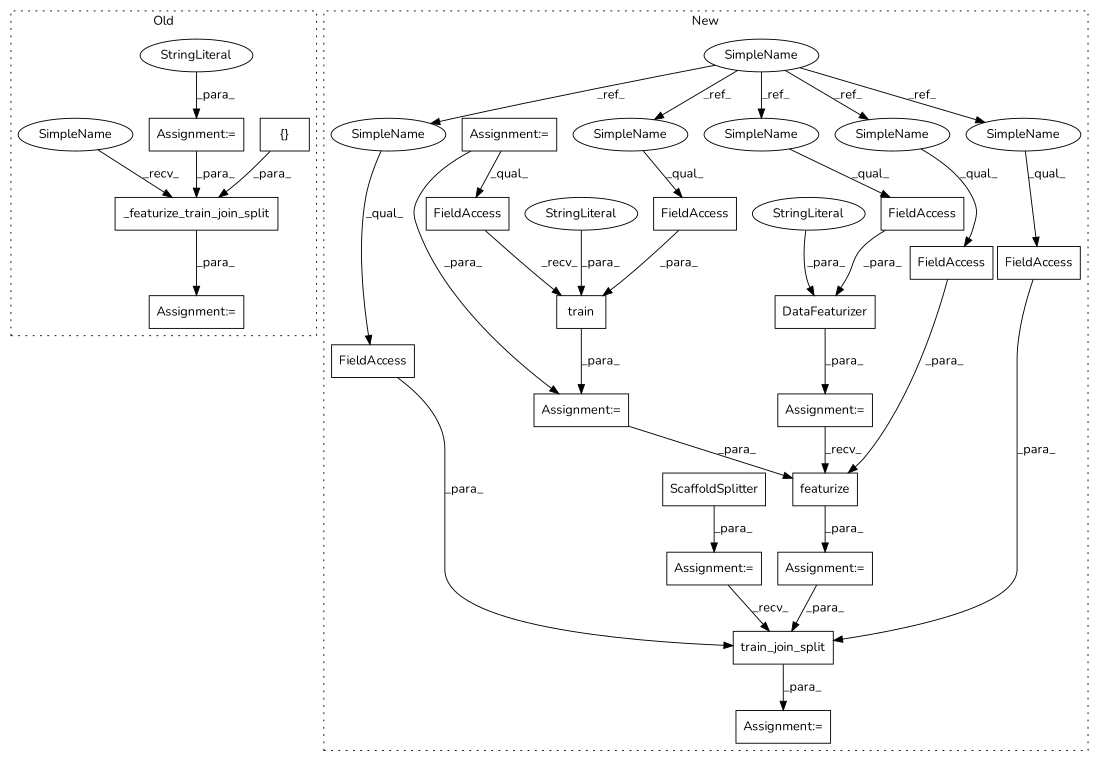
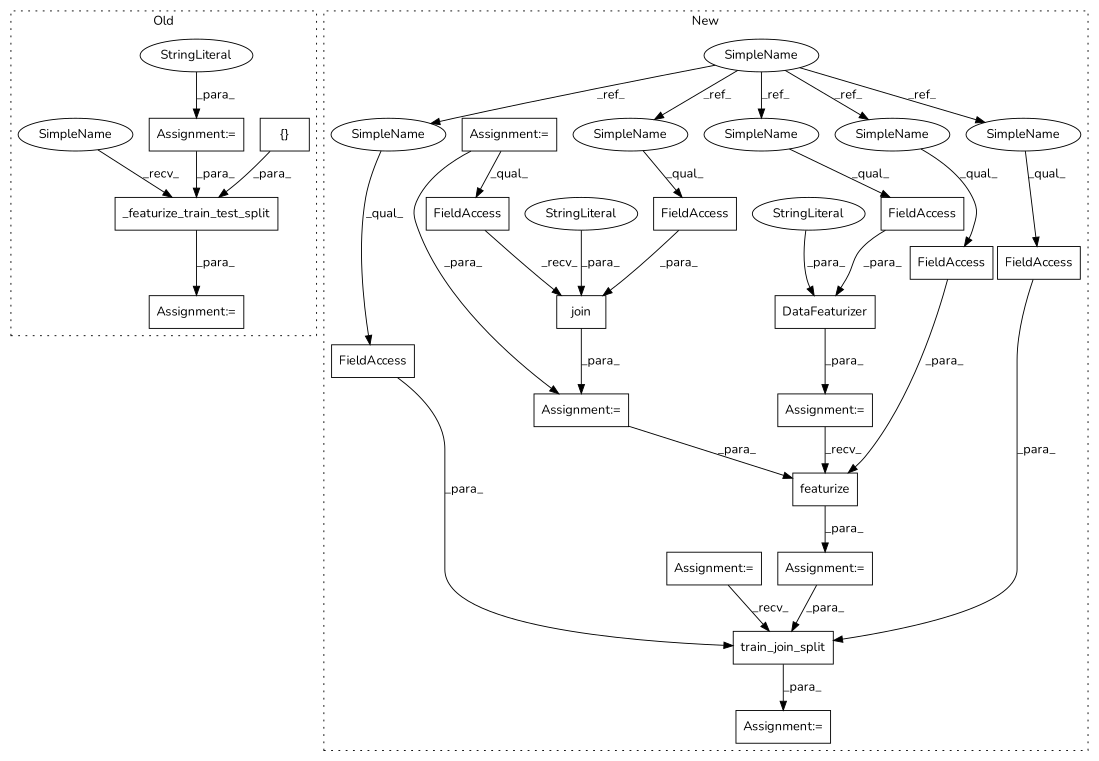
node "_featurize_train_join_split": label "_featurize_train_join_split" -> "_featurize_train_test_split"
node "train": label "train" -> "join"
node "ScaffoldSplitter": removed
